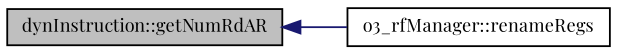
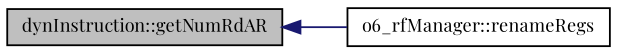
node "o3_rfManager::renameRegs": label "o3_rfManager::renameRegs" -> "o6_rfManager::renameRegs"
